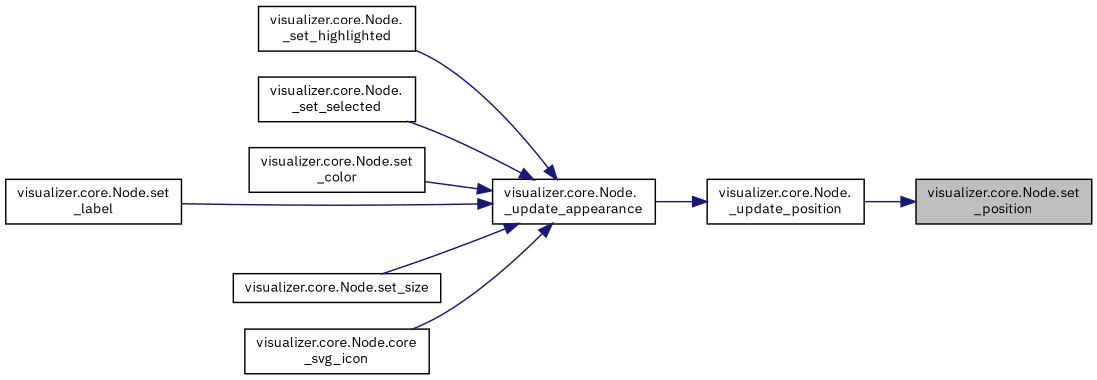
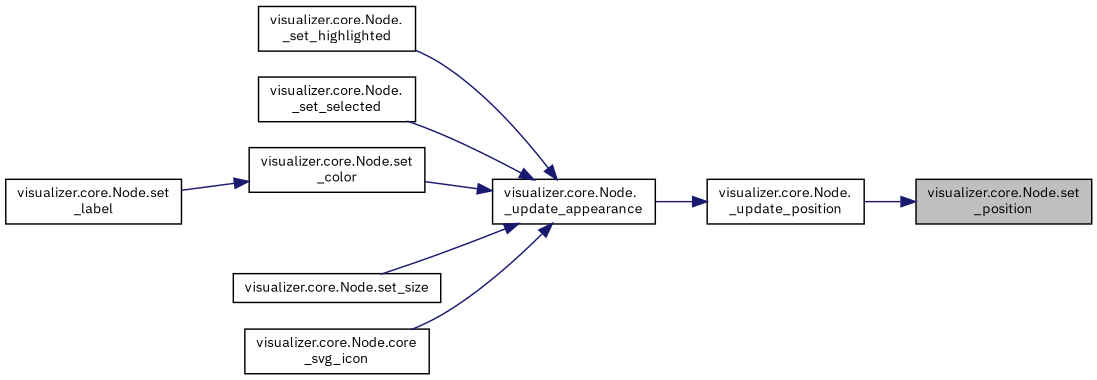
edge "visualizer.core.Node.set _label" -> "visualizer.core.Node. _update_appearance": now "visualizer.core.Node.set _label" -> "visualizer.core.Node.set _color"
